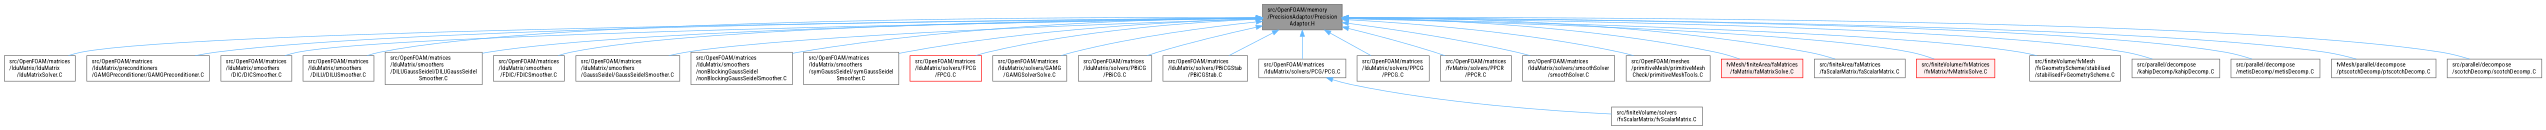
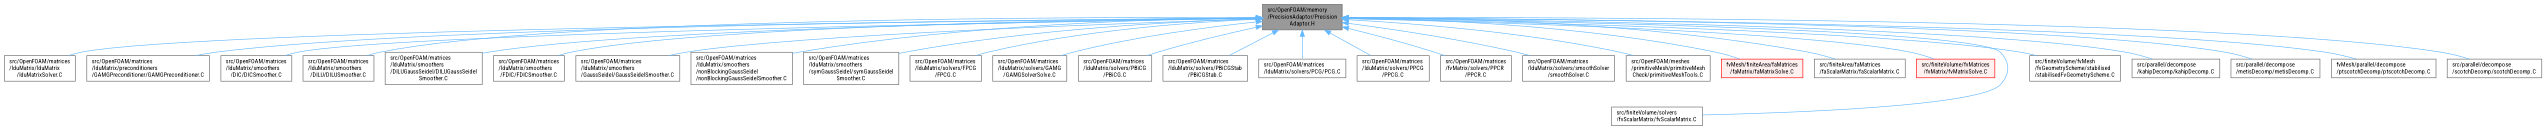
node "src/OpenFOAM/matrices /lduMatrix/solvers/FPCG /FPCG.C": color red -> grey40
edge "src/finiteVolume/solvers /fvScalarMatrix/fvScalarMatrix.C" -> "src/OpenFOAM/matrices /lduMatrix/solvers/PCG/PCG.C": now "src/finiteVolume/solvers /fvScalarMatrix/fvScalarMatrix.C" -> "src/OpenFOAM/memory /PrecisionAdaptor/Precision Adaptor.H"
